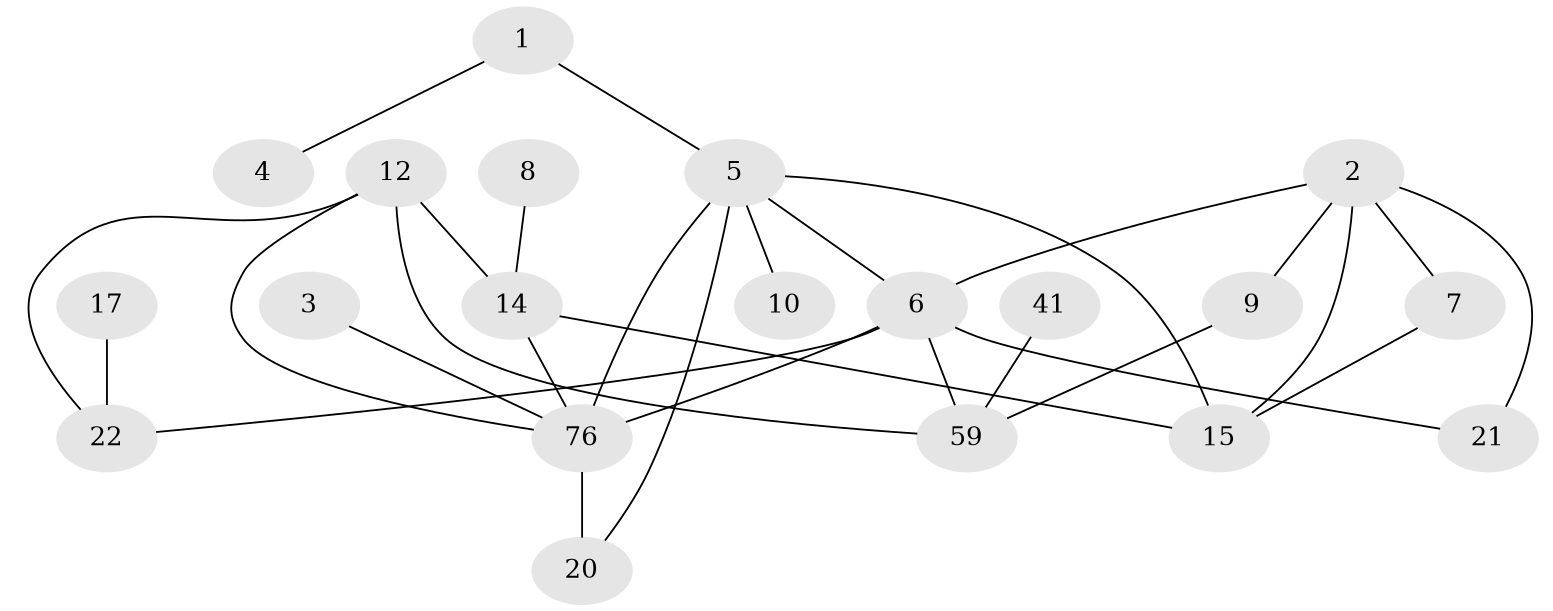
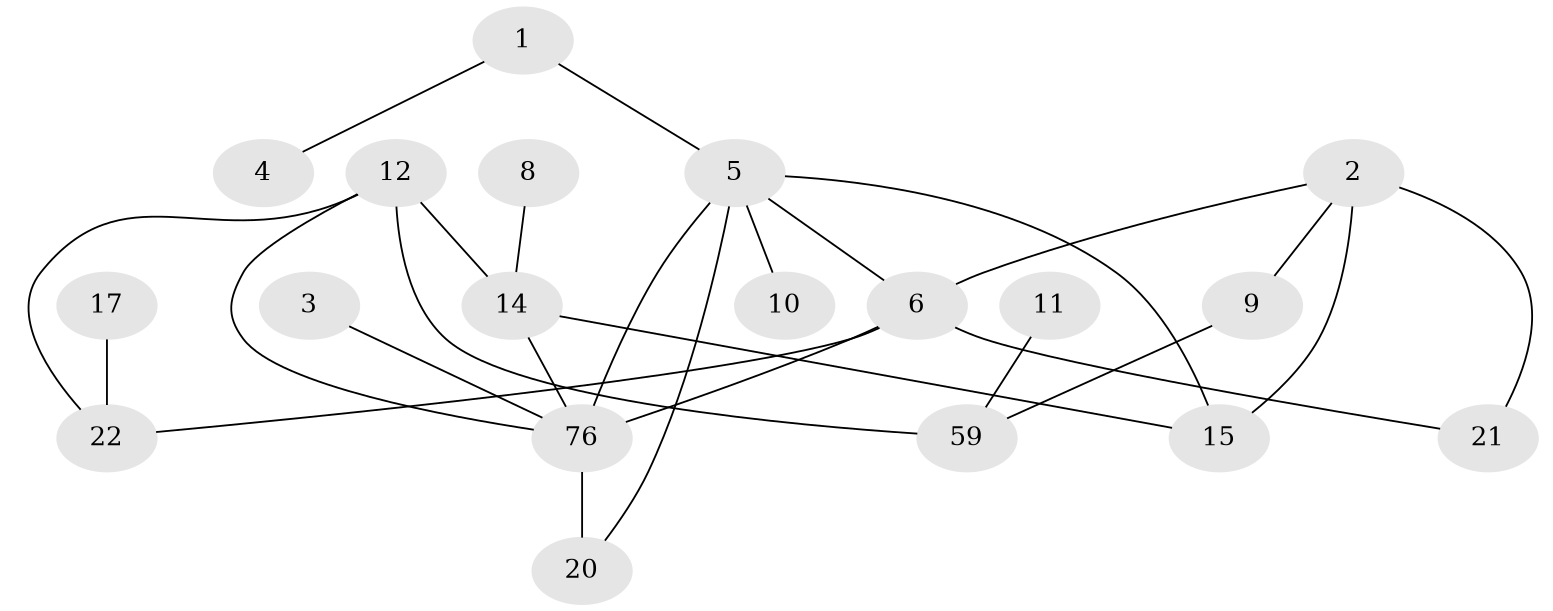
node "41": label "41" -> "11"
node "7": removed
edge "6" -- "59": removed
